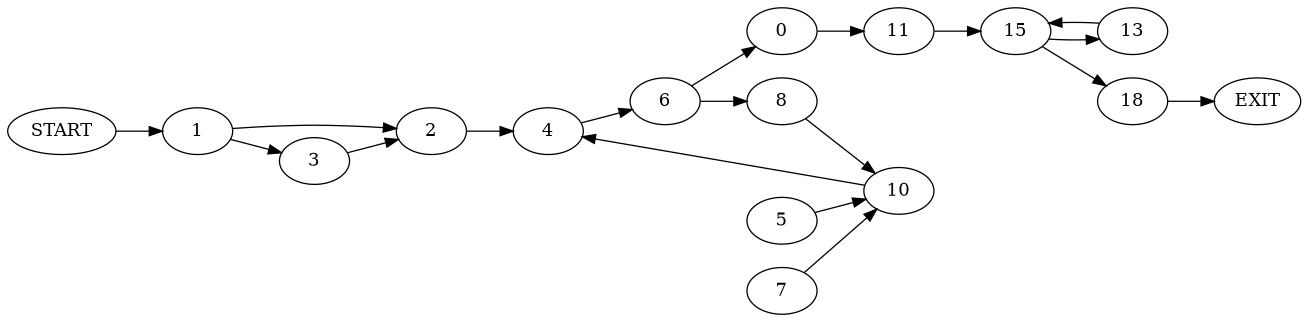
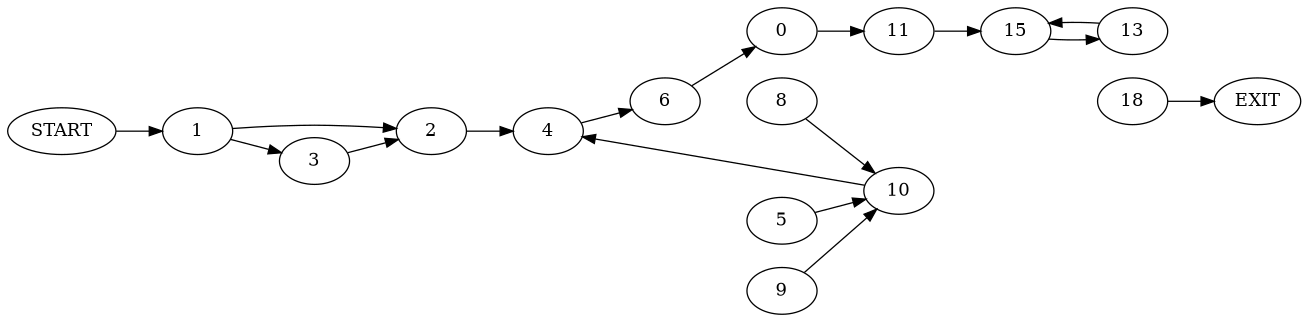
edge "15" -> "18": removed
edge "6" -> "8": removed
node "7": label "7" -> "9"
